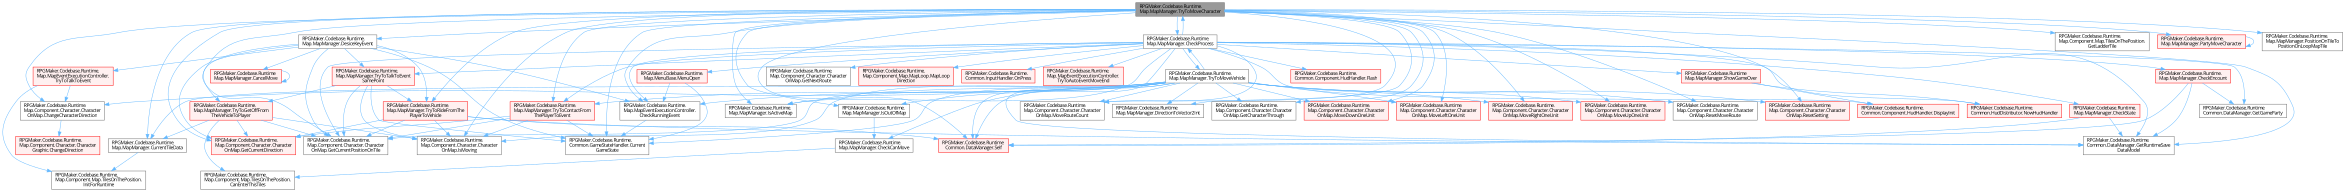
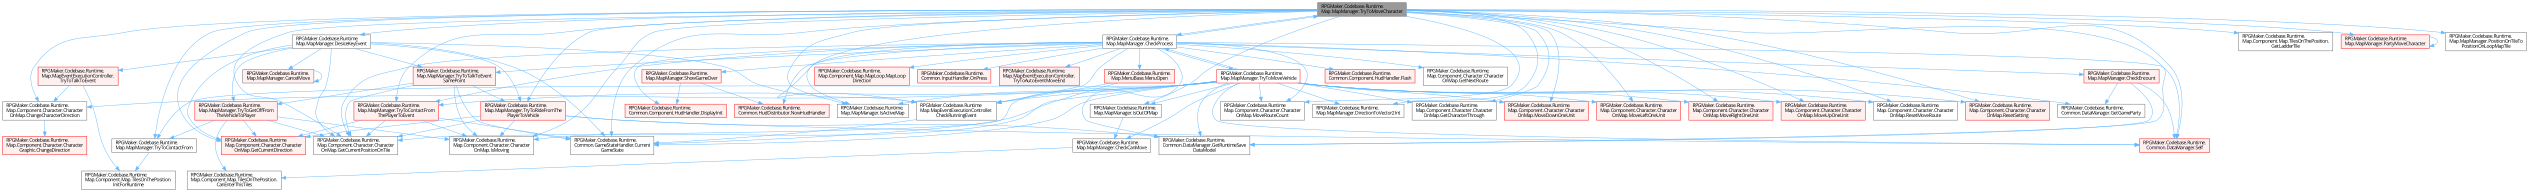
node "RPGMaker.Codebase.Runtime. Map.MapManager.CancelMove": color red -> grey40
node "RPGMaker.Codebase.Runtime. Map.MapManager.TryToMoveVehicle": color grey40 -> red
node "RPGMaker.Codebase.Runtime. Map.MapManager.CheckState": removed
node "RPGMaker.Codebase.Runtime. Map.MapManager.CurrentTileData": label "RPGMaker.Codebase.Runtime. Map.MapManager.CurrentTileData" -> "RPGMaker.Codebase.Runtime. Map.MapManager.TryToContactFrom"
